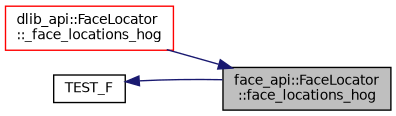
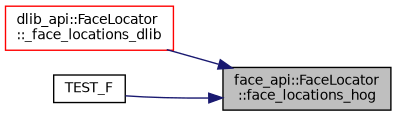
node "dlib_api::FaceLocator ::_face_locations_hog": label "dlib_api::FaceLocator ::_face_locations_hog" -> "dlib_api::FaceLocator ::_face_locations_dlib"
edge "face_api::FaceLocator ::face_locations_hog" -> "TEST_F": reversed
